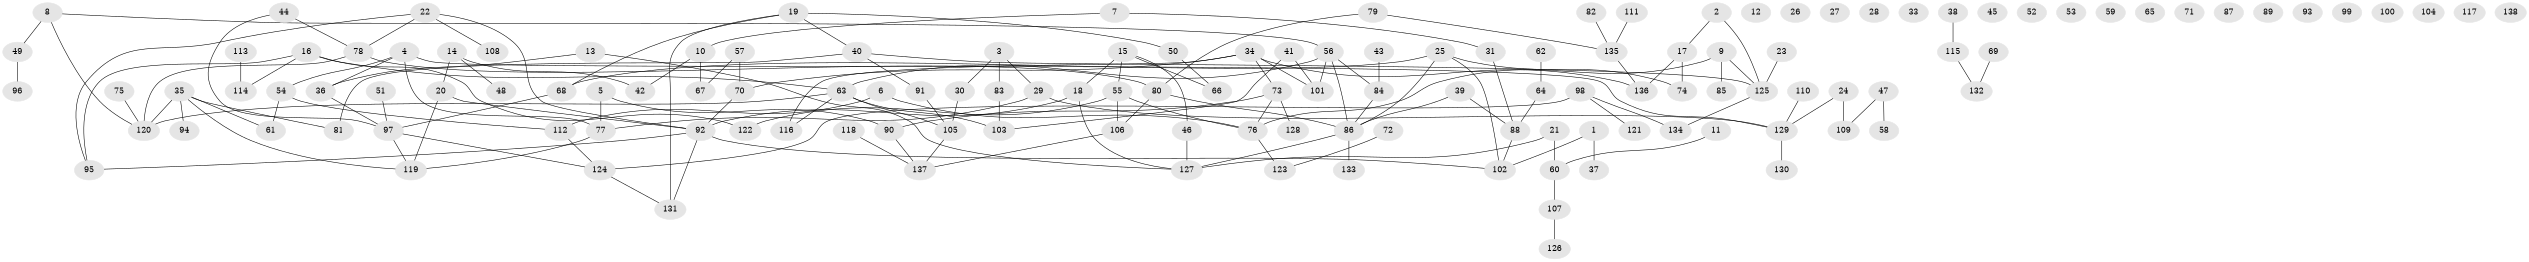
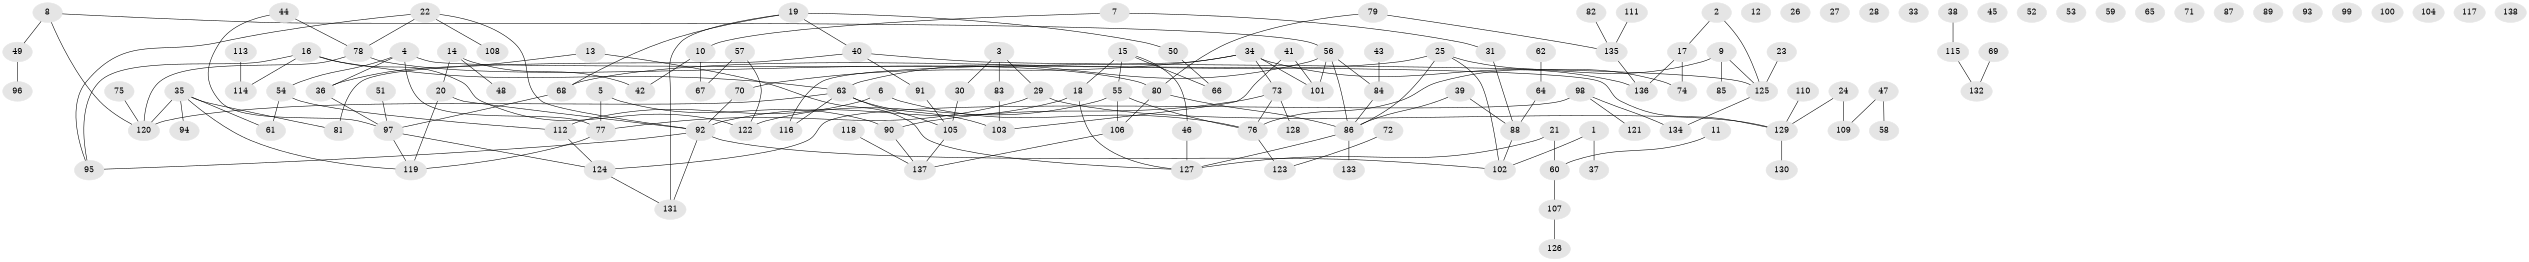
edge "57" -- "70": now "57" -- "122"
